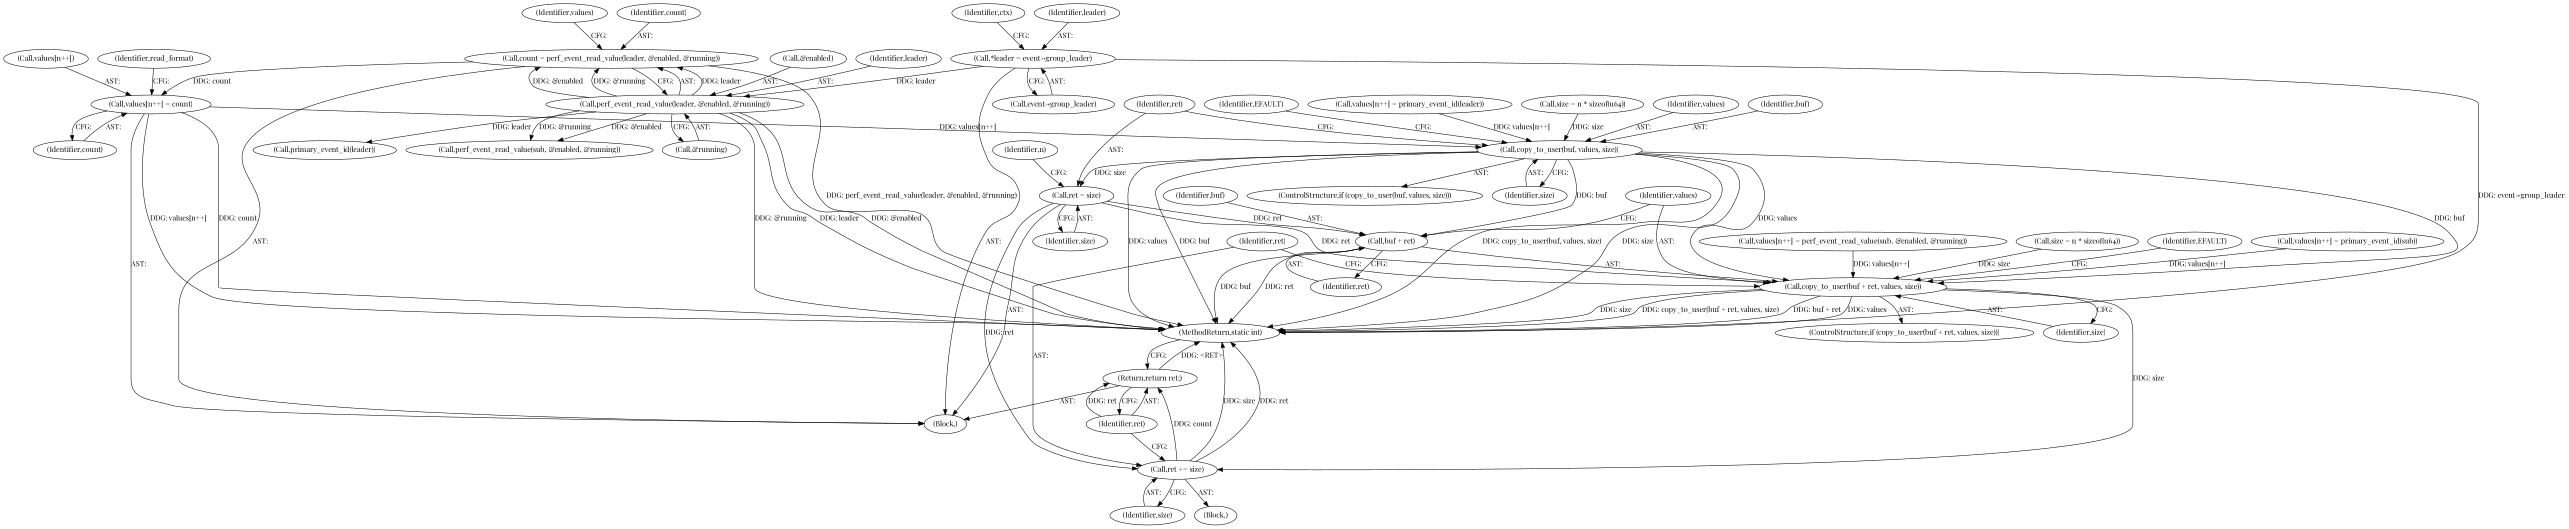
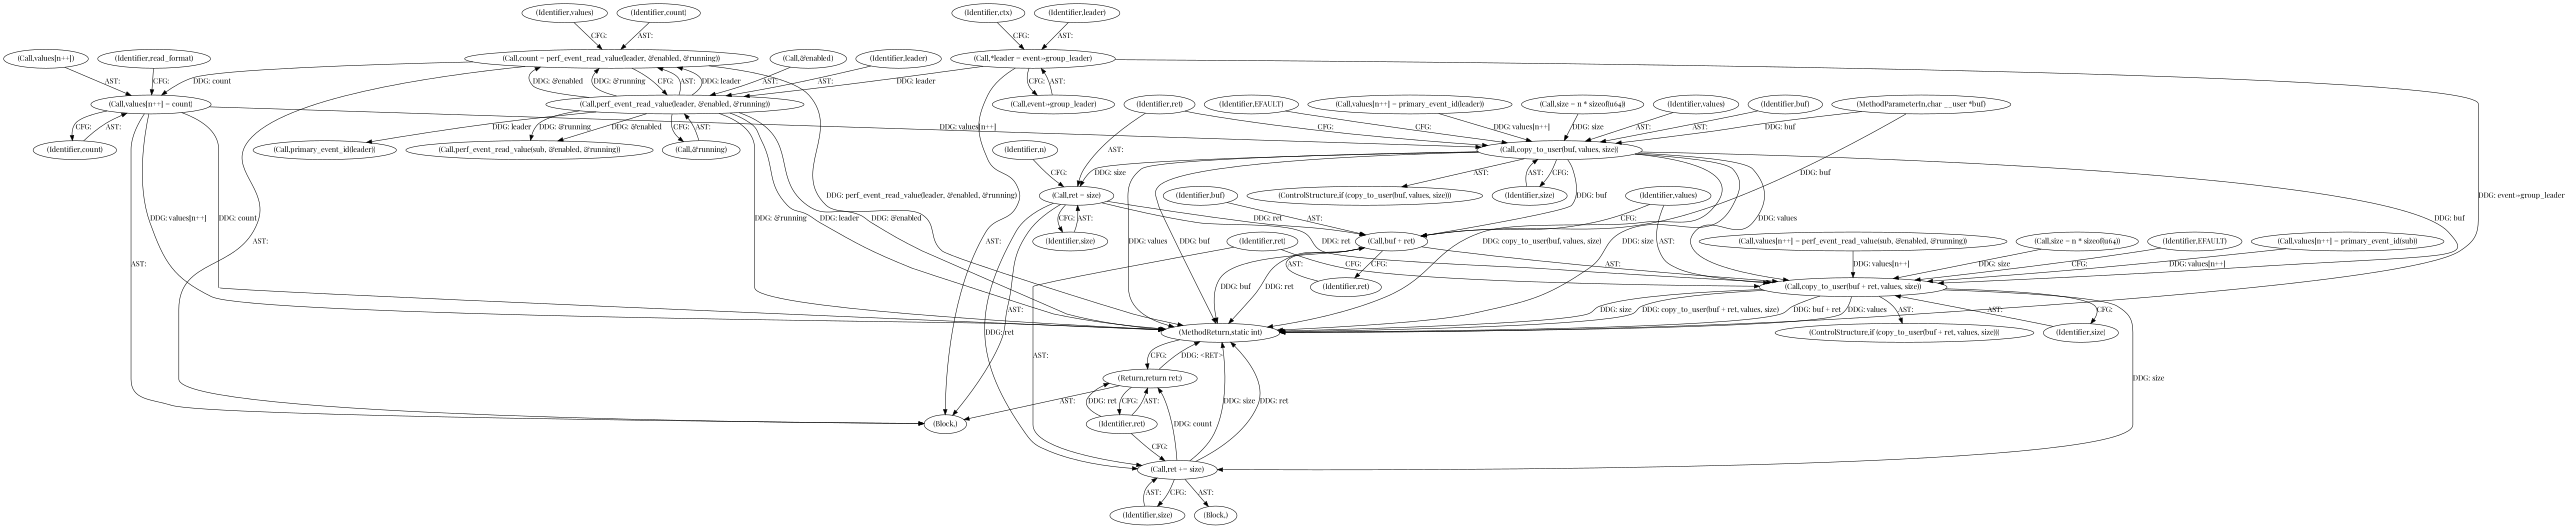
node "(MethodParameterIn,char __user *buf)": added
